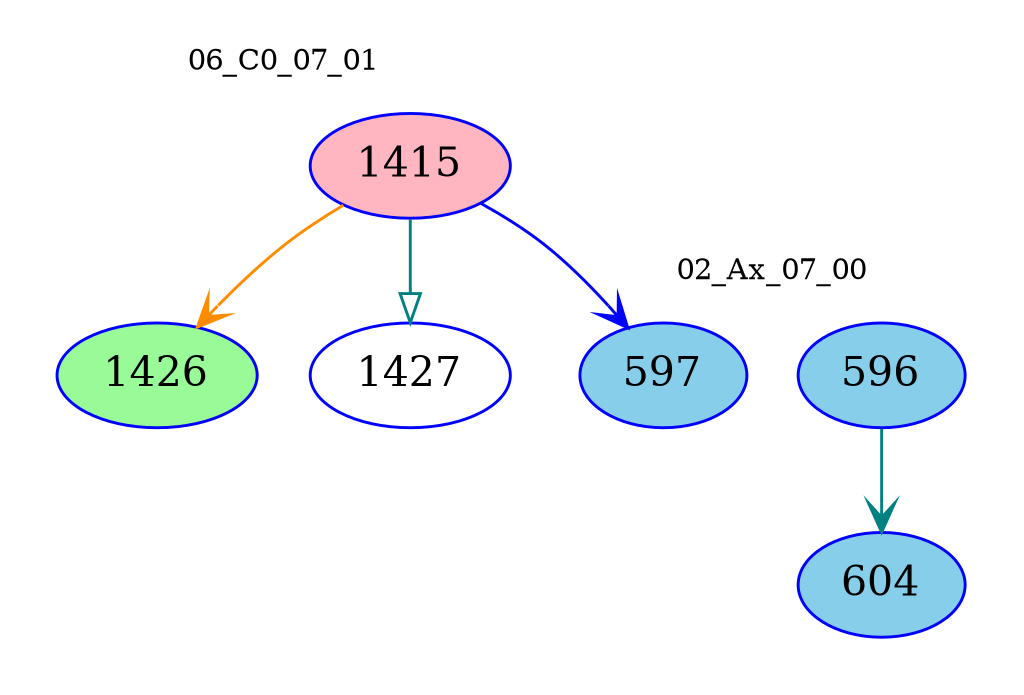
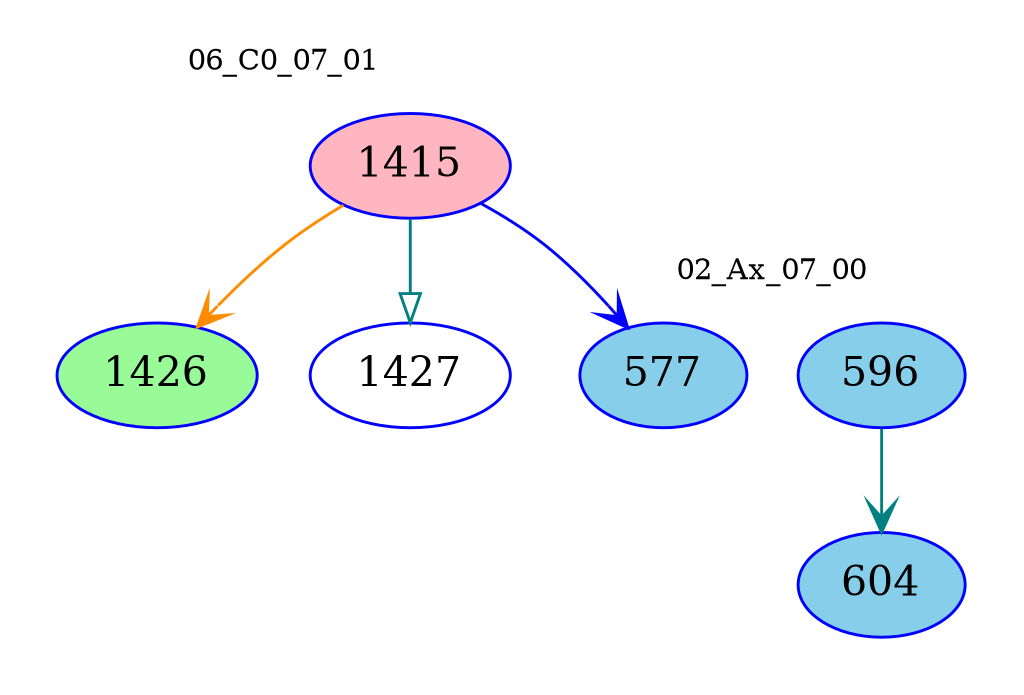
node "597": label "597" -> "577"
